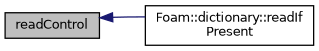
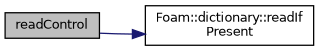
edge "Foam::dictionary::readIf Present" -> "readControl": reversed
